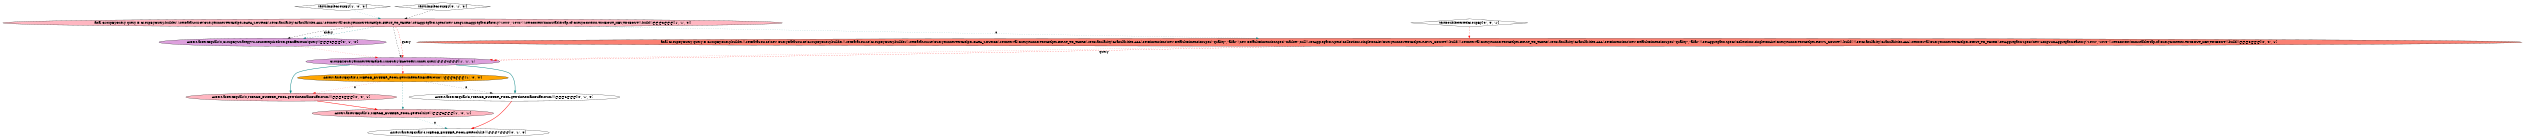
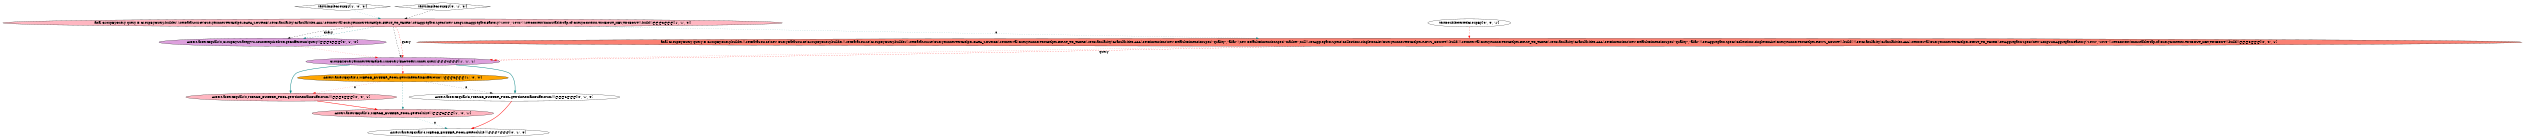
node "testDoubleNestedGroupBy['0', '0', '1']": shape diamond -> ellipse
